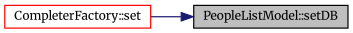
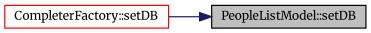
node "CompleterFactory::set": label "CompleterFactory::set" -> "CompleterFactory::setDB"
